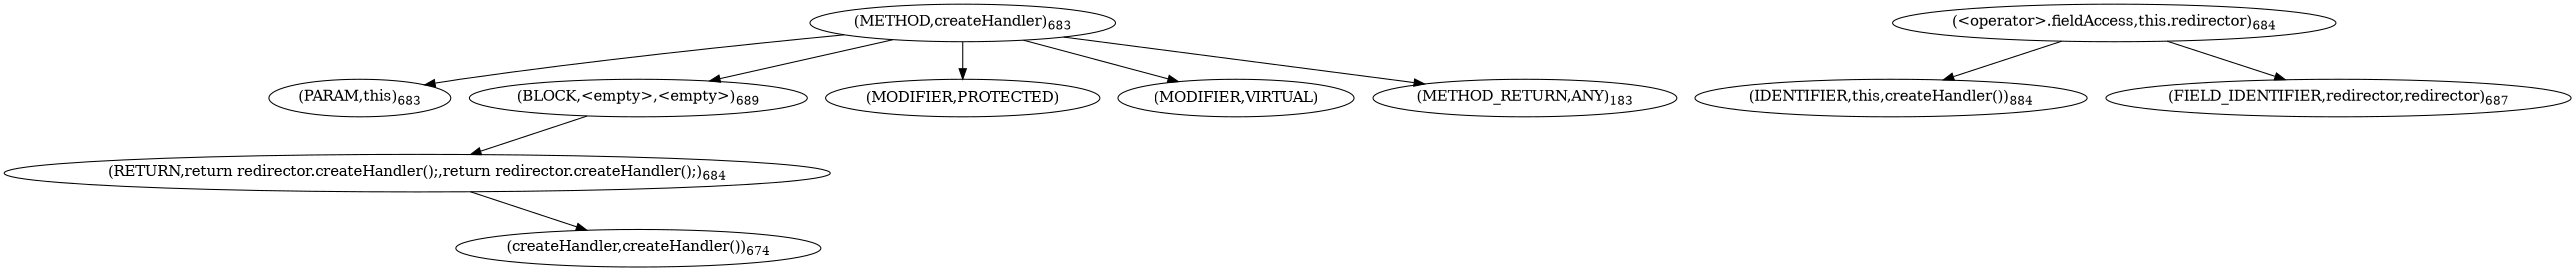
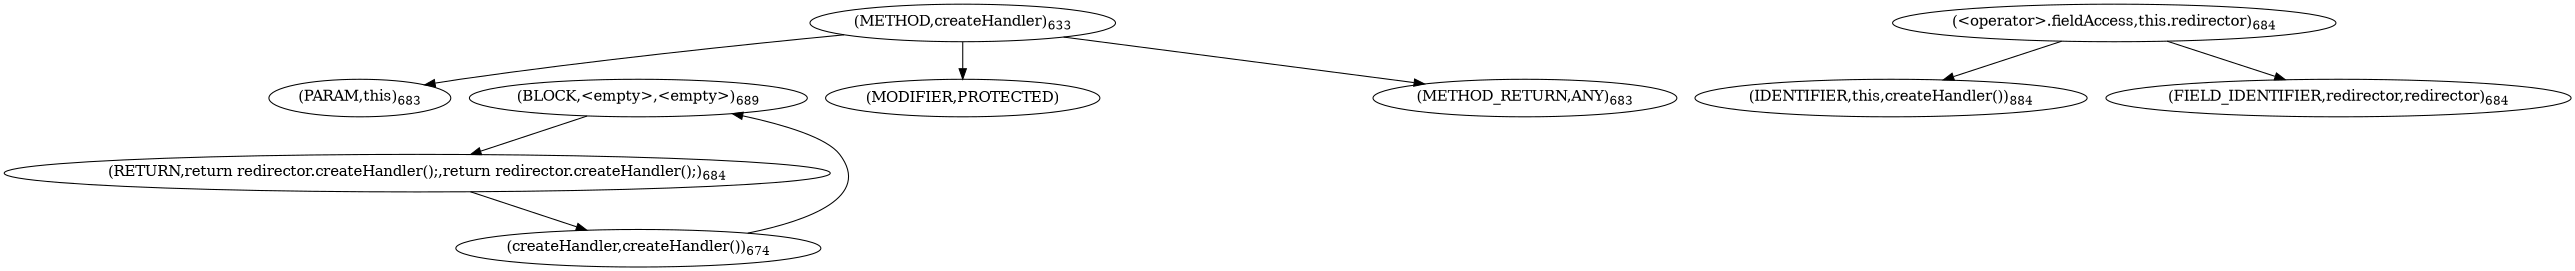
node "(METHOD,createHandler)": text "683" -> "633"
edge "(METHOD,createHandler)" -> "(BLOCK,<empty>,<empty>)": now "(createHandler,createHandler())" -> "(BLOCK,<empty>,<empty>)"
node "(METHOD_RETURN,ANY)": text "183" -> "683"
node "(FIELD_IDENTIFIER,redirector,redirector)": text "687" -> "684"
node "(MODIFIER,VIRTUAL)": removed
